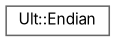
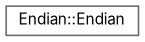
node "Ult::Endian": label "Ult::Endian" -> "Endian::Endian"
